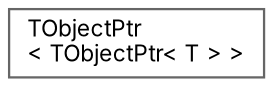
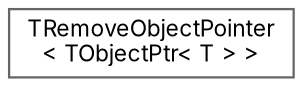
node "TObjectPtr < TObjectPtr< T > >": label "TObjectPtr < TObjectPtr< T > >" -> "TRemoveObjectPointer < TObjectPtr< T > >"
